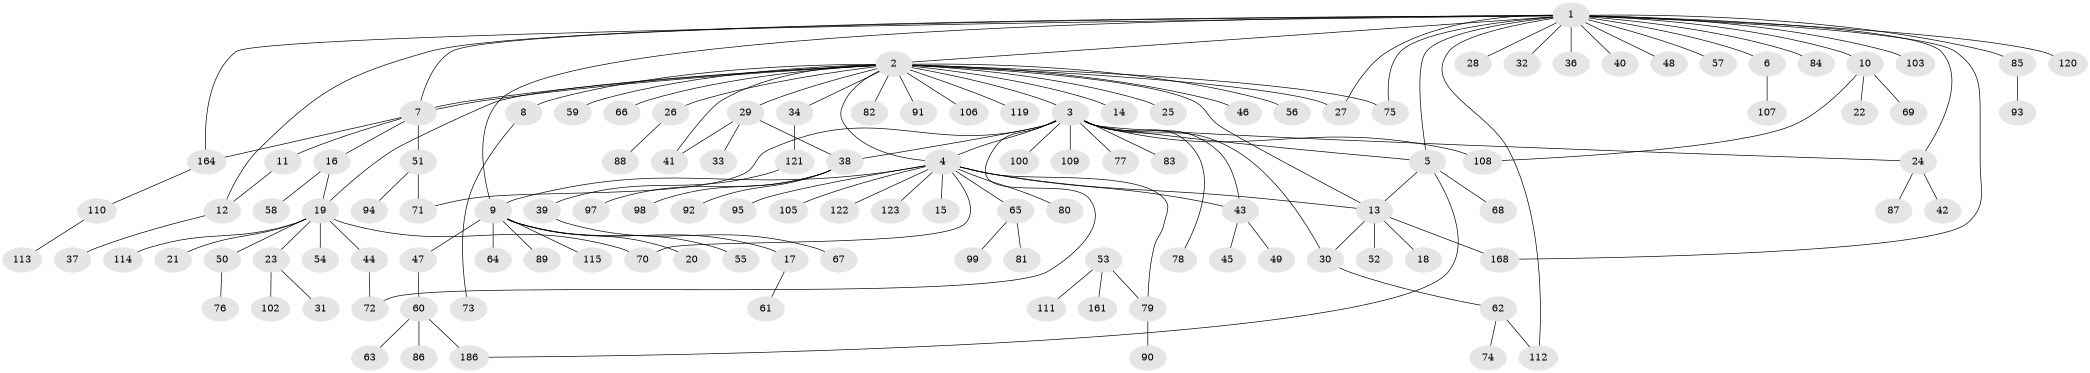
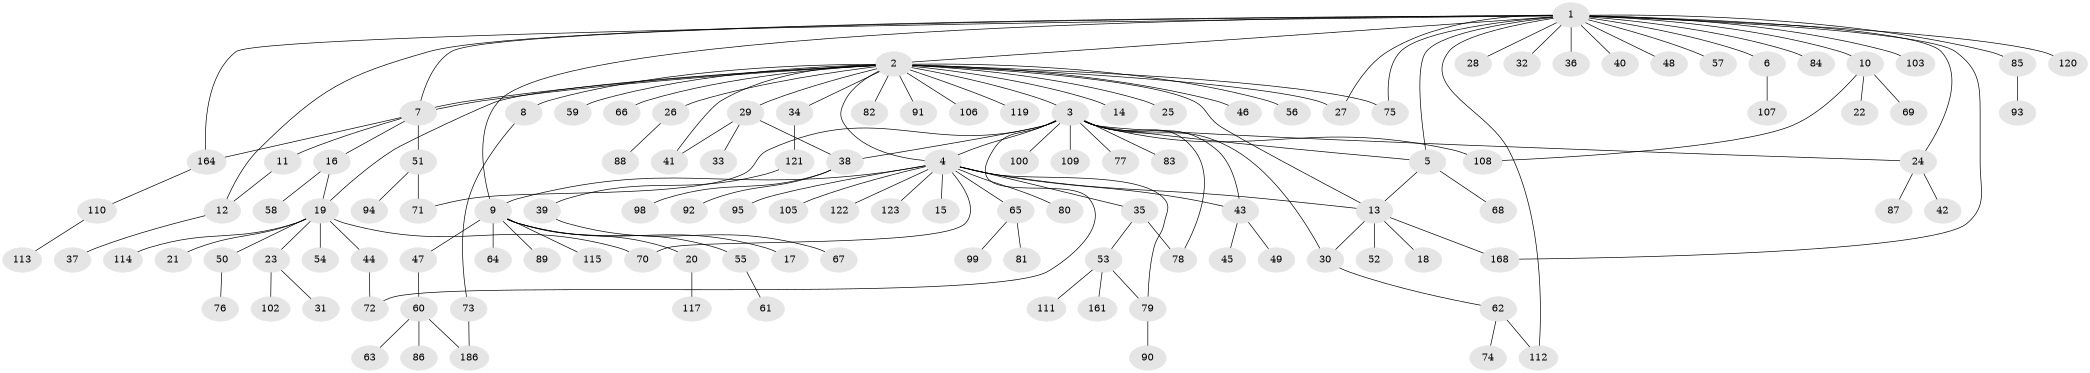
node "97": removed
node "35": added
edge "17" -- "61": now "55" -- "61"
node "117": added
edge "5" -- "186": now "73" -- "186"
